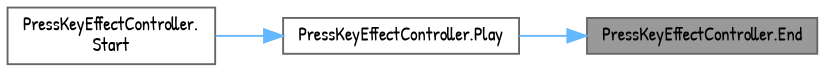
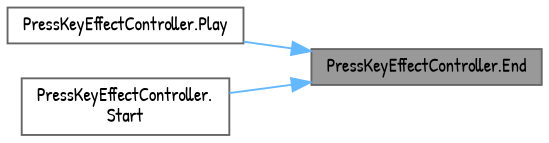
edge "PressKeyEffectController. Start" -> "PressKeyEffectController.Play": now "PressKeyEffectController. Start" -> "PressKeyEffectController.End"
